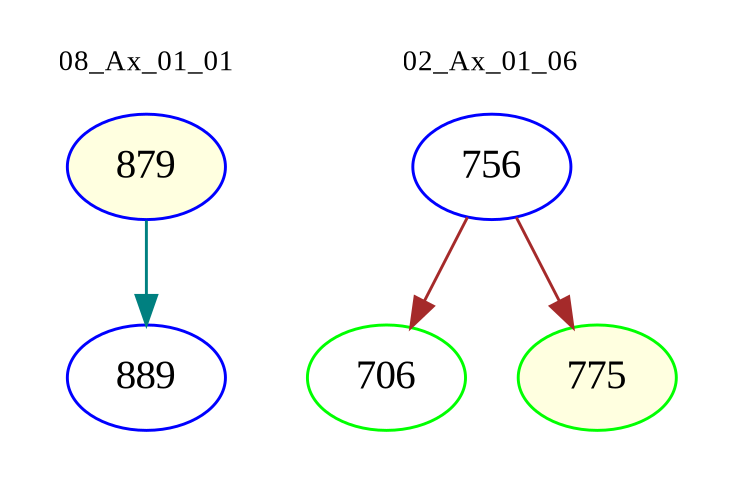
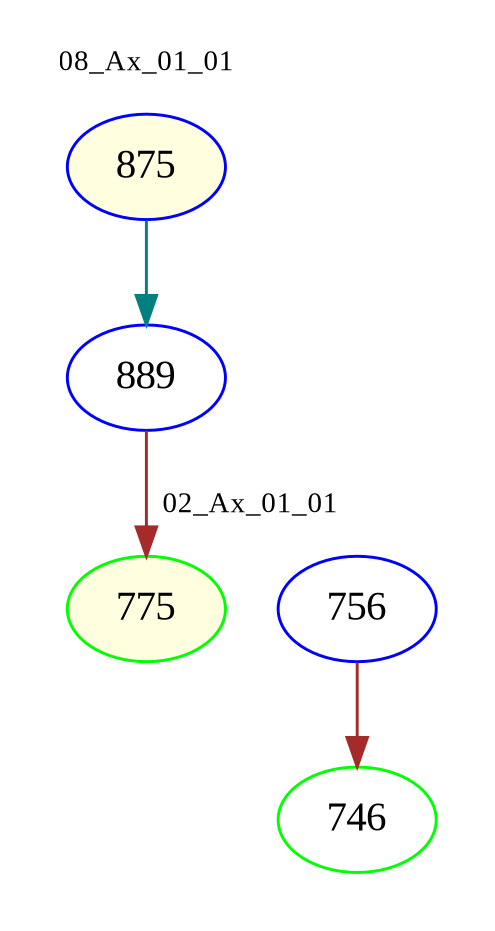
cluster "02_Ax_01_06": label "02_Ax_01_06" -> "02_Ax_01_01"
node "879": label "879" -> "875"
edge "756" -> "775": now "889" -> "775"
node "706": label "706" -> "746"
